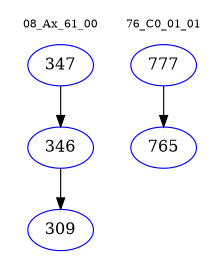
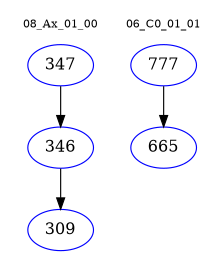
cluster "08_Ax_61_00": label "08_Ax_61_00" -> "08_Ax_01_00"
cluster "76_C0_01_01": label "76_C0_01_01" -> "06_C0_01_01"
node "765": label "765" -> "665"
